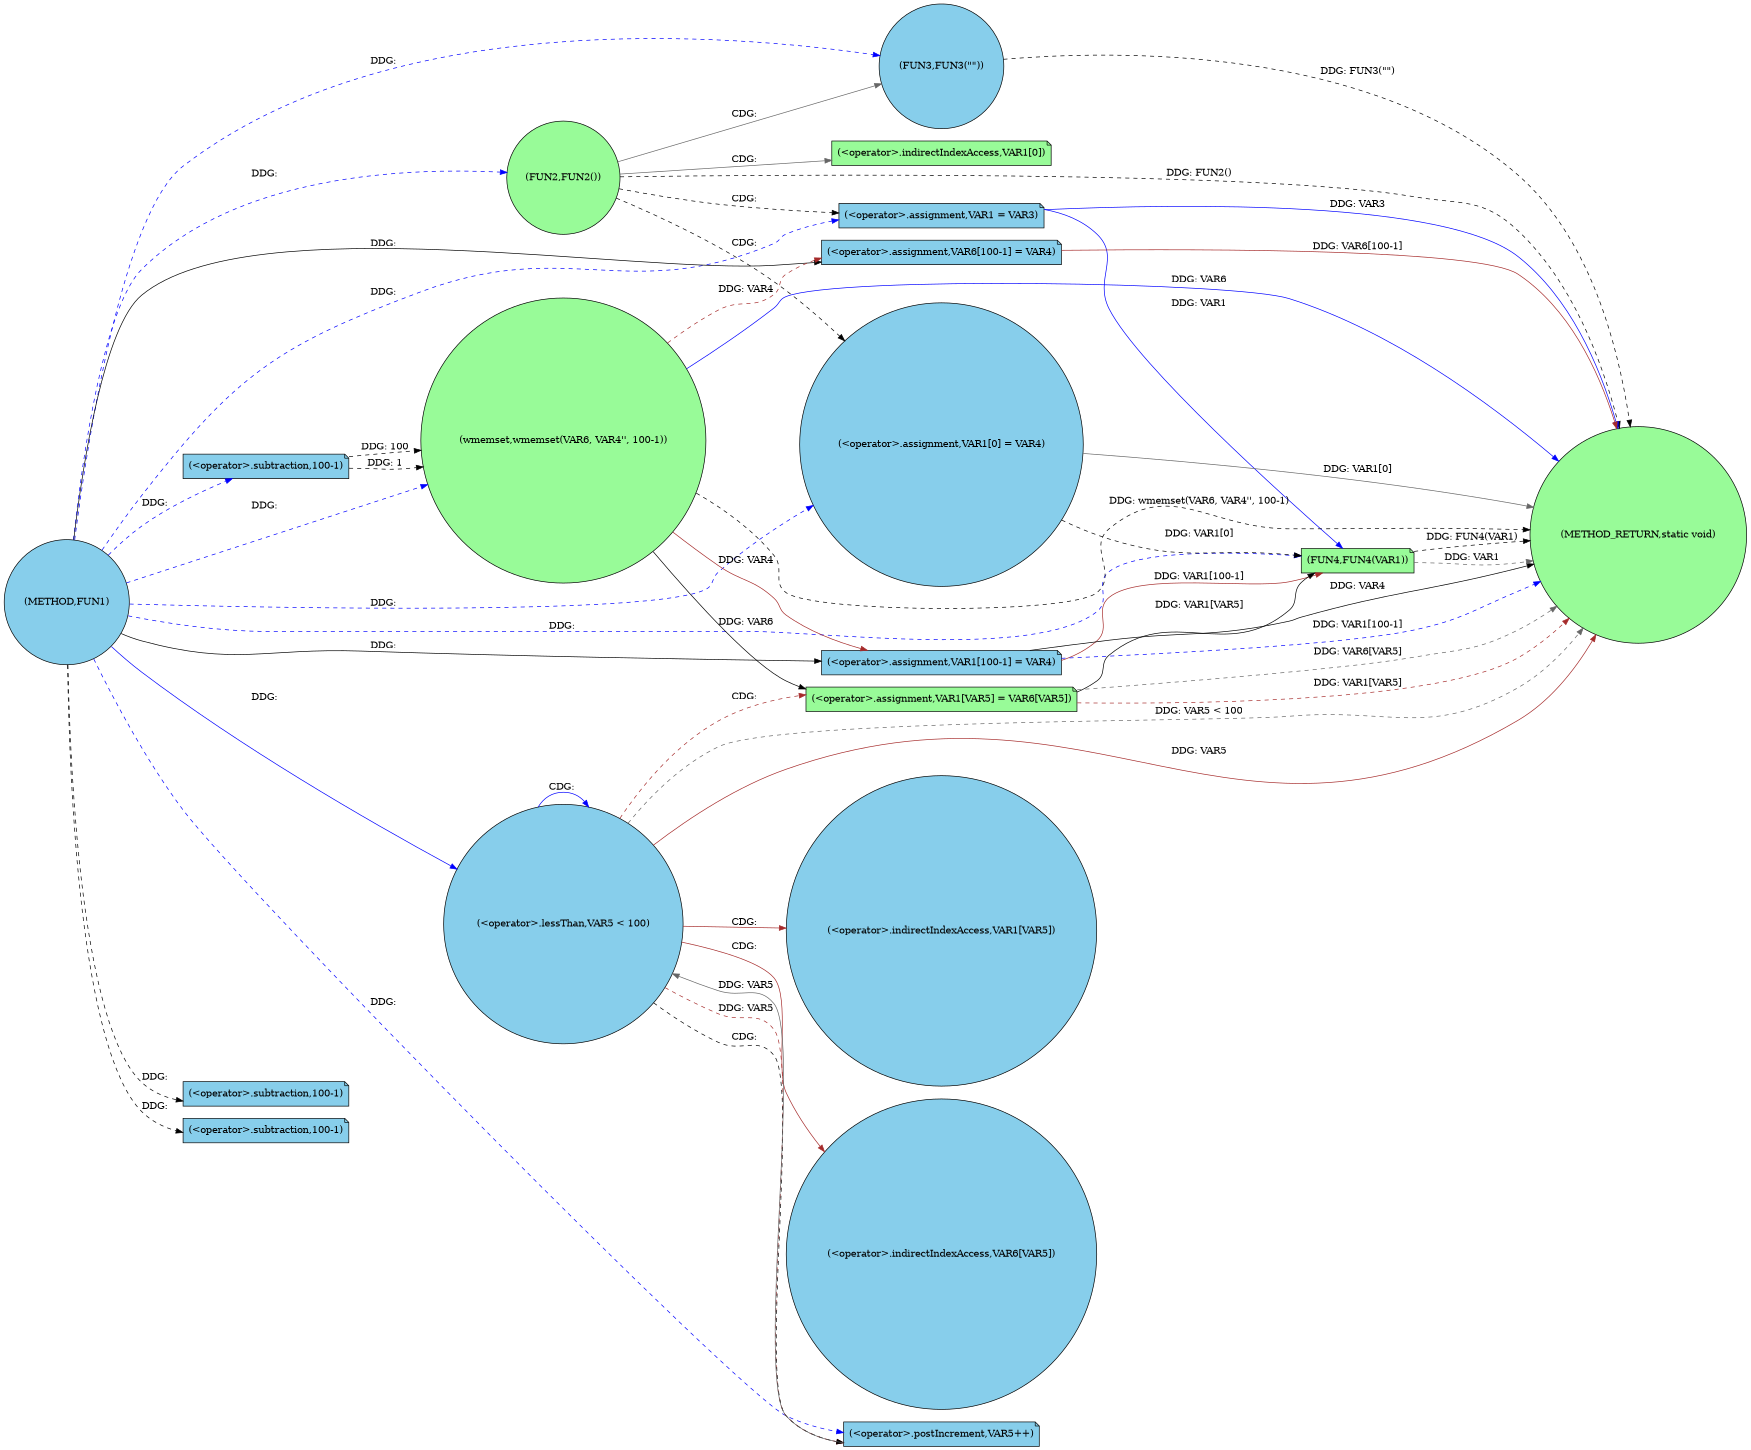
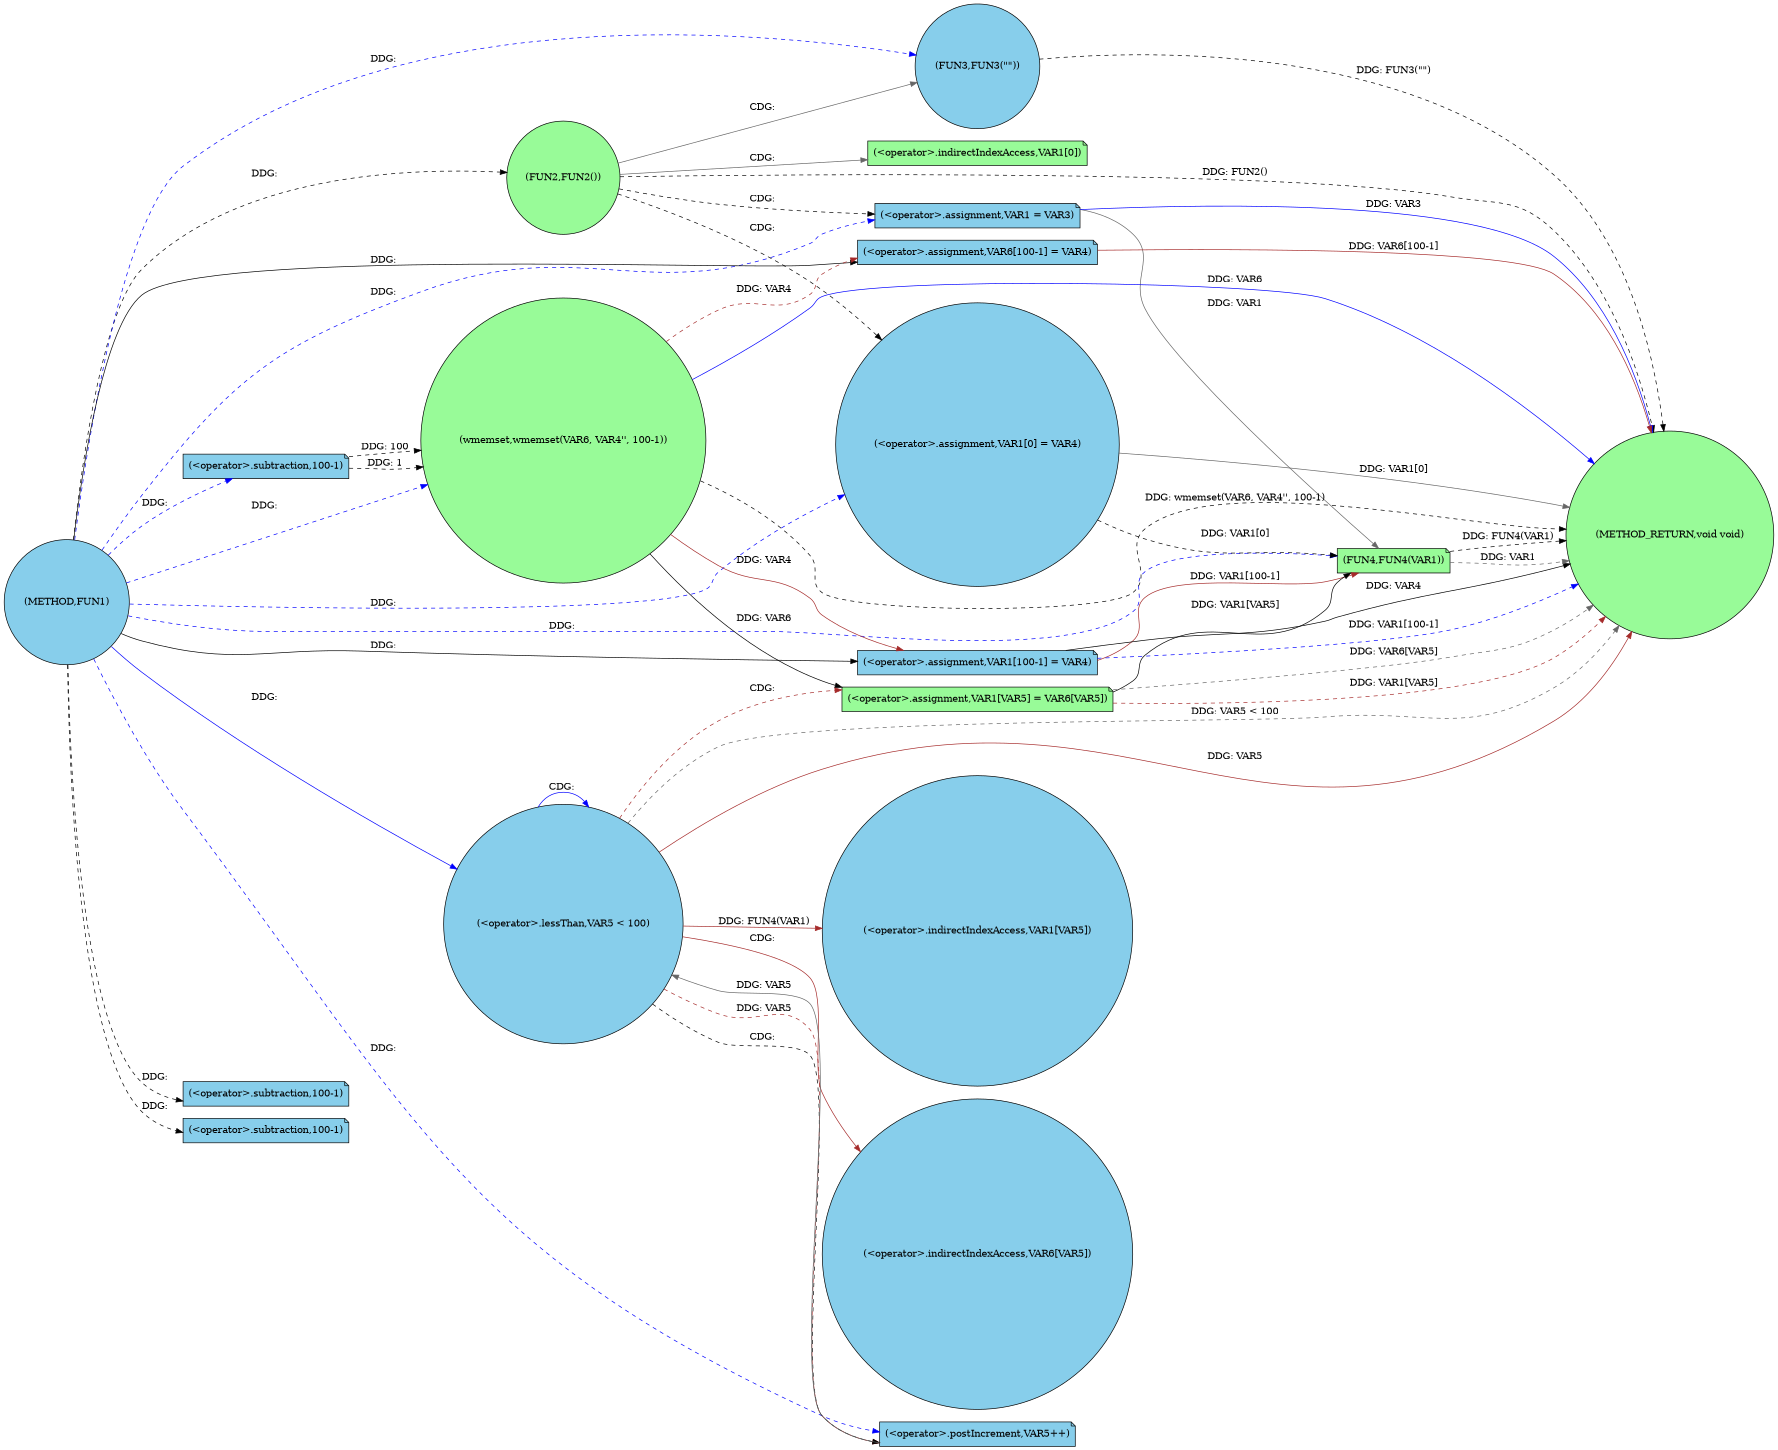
edge "(METHOD,FUN1)" -> "(FUN2,FUN2())": color blue -> black
edge "(<operator>.assignment,VAR1 = VAR3)" -> "(FUN4,FUN4(VAR1))": color blue -> gray40
node "(METHOD_RETURN,static void)": label "(METHOD_RETURN,static void)" -> "(METHOD_RETURN,void void)"
edge "(<operator>.lessThan,VAR5 < 100)" -> "(<operator>.indirectIndexAccess,VAR1[VAR5])": label "CDG: " -> "DDG: FUN4(VAR1)"
